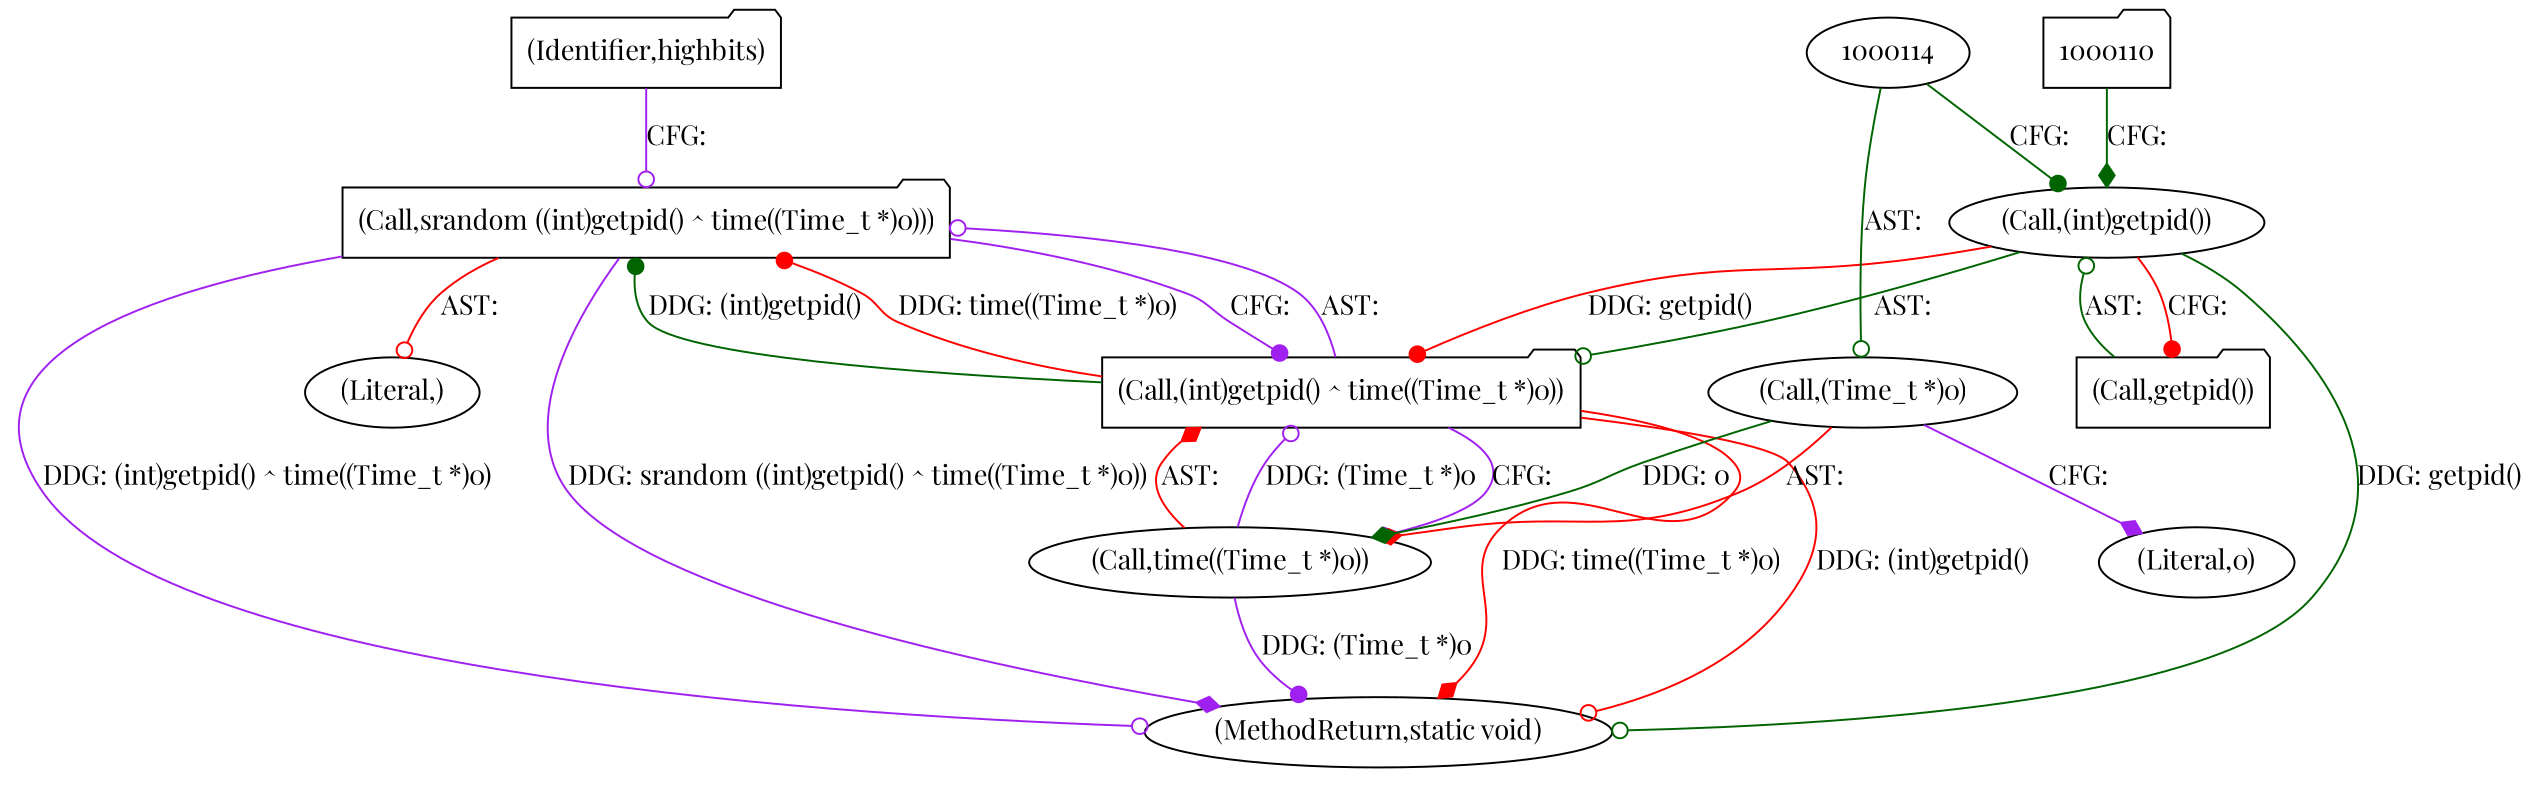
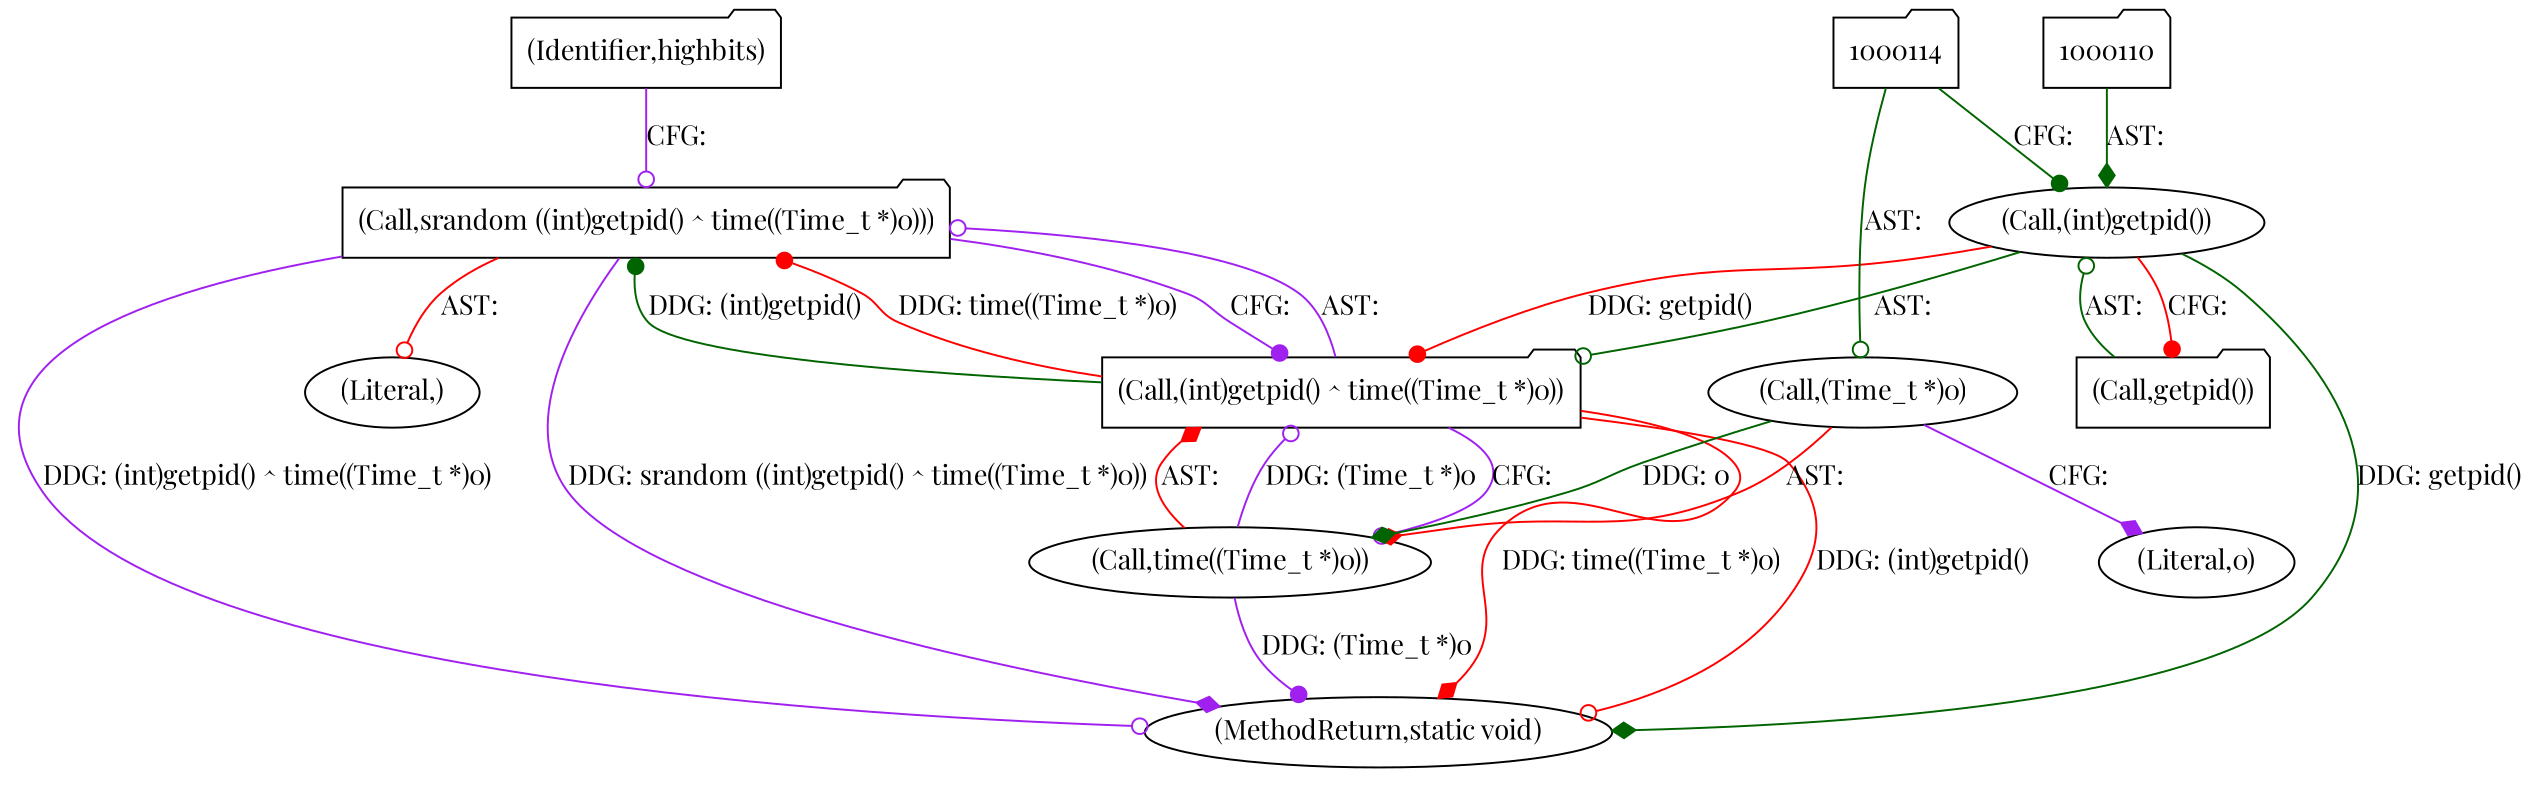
node "1000114": shape ellipse -> folder
edge "1000110" -> "(Call,(int)getpid())": label "CFG: " -> "AST: "
edge "(Call,(int)getpid() ^ time((Time_t *)0))" -> "(Call,time((Time_t *)0))": arrowhead diamond -> odot
edge "(Call,(int)getpid())" -> "(MethodReturn,static void)": arrowhead odot -> diamond
